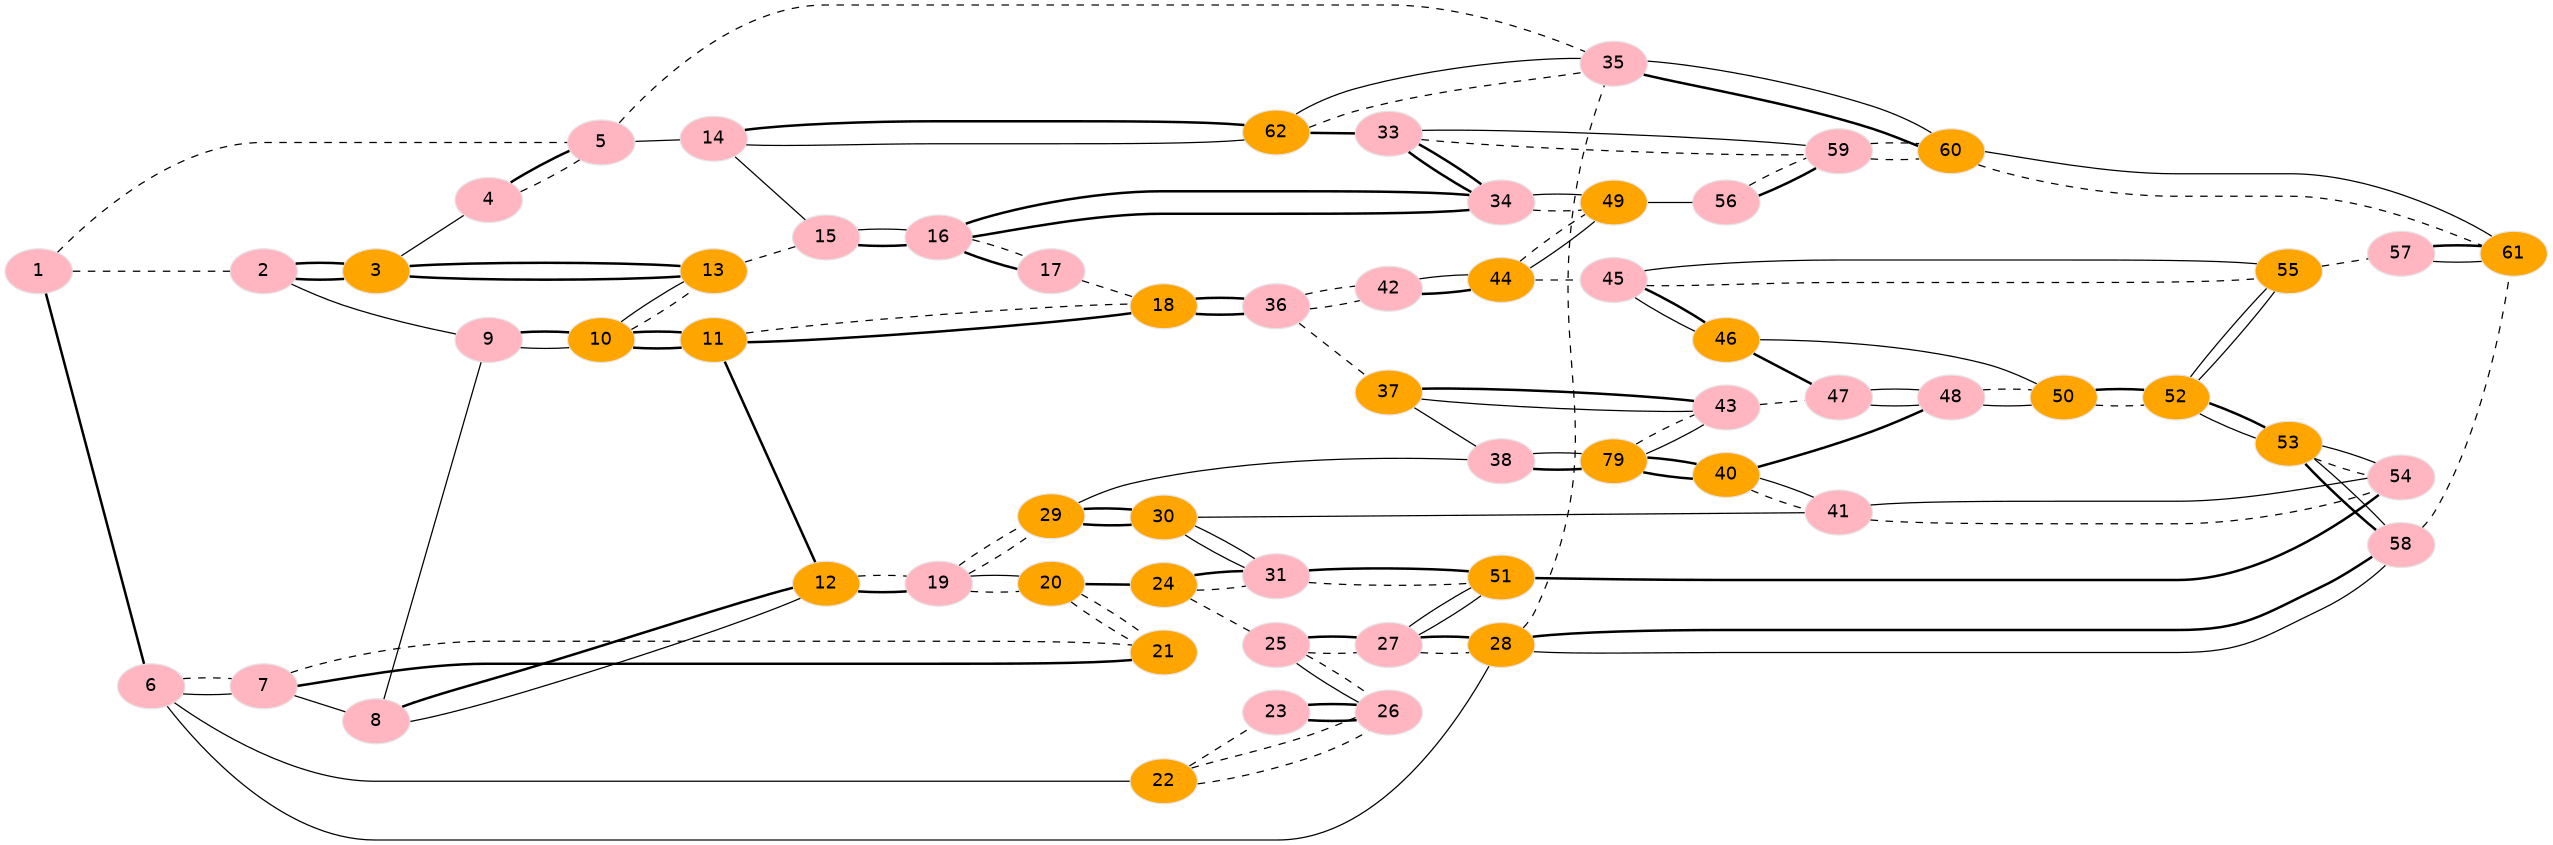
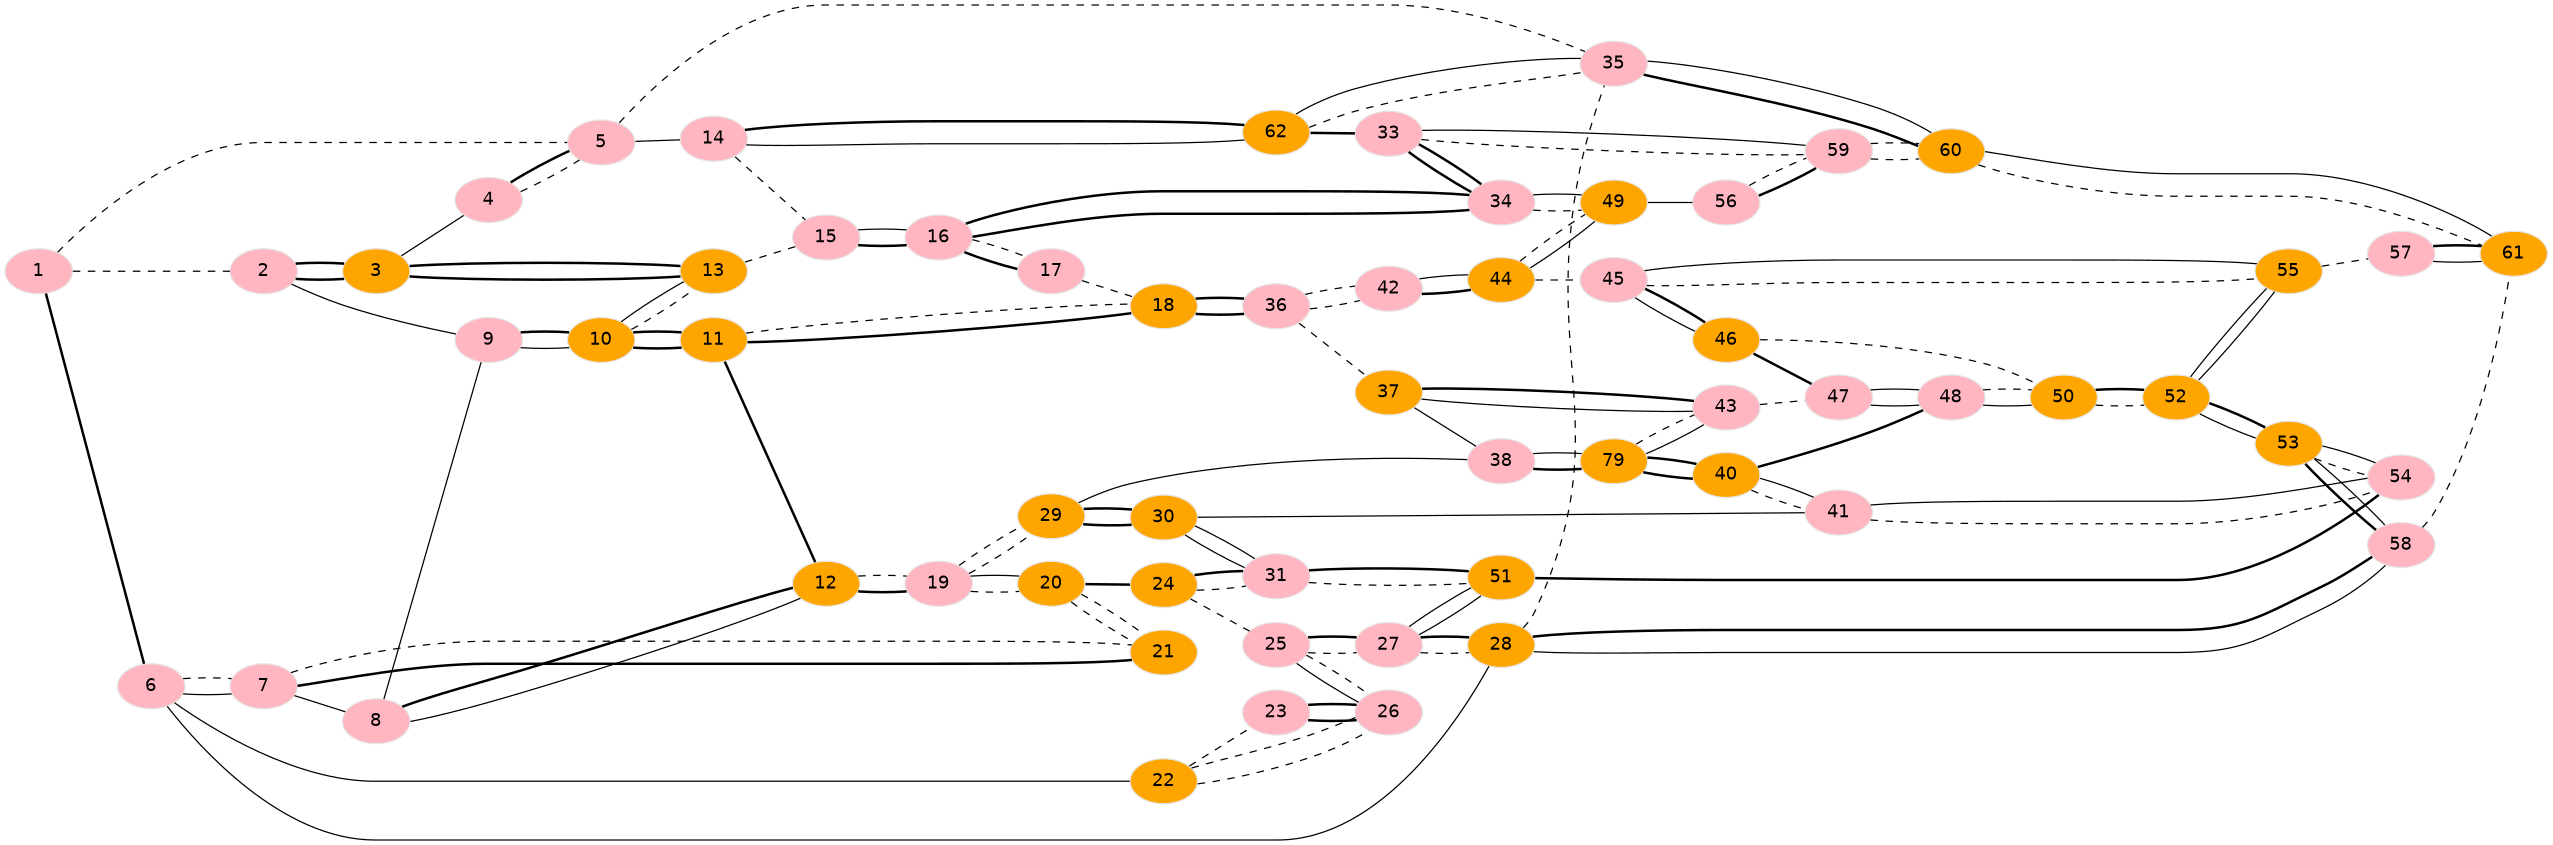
edge "14" -- "15": style solid -> dashed
edge "46" -- "50": style solid -> dashed
